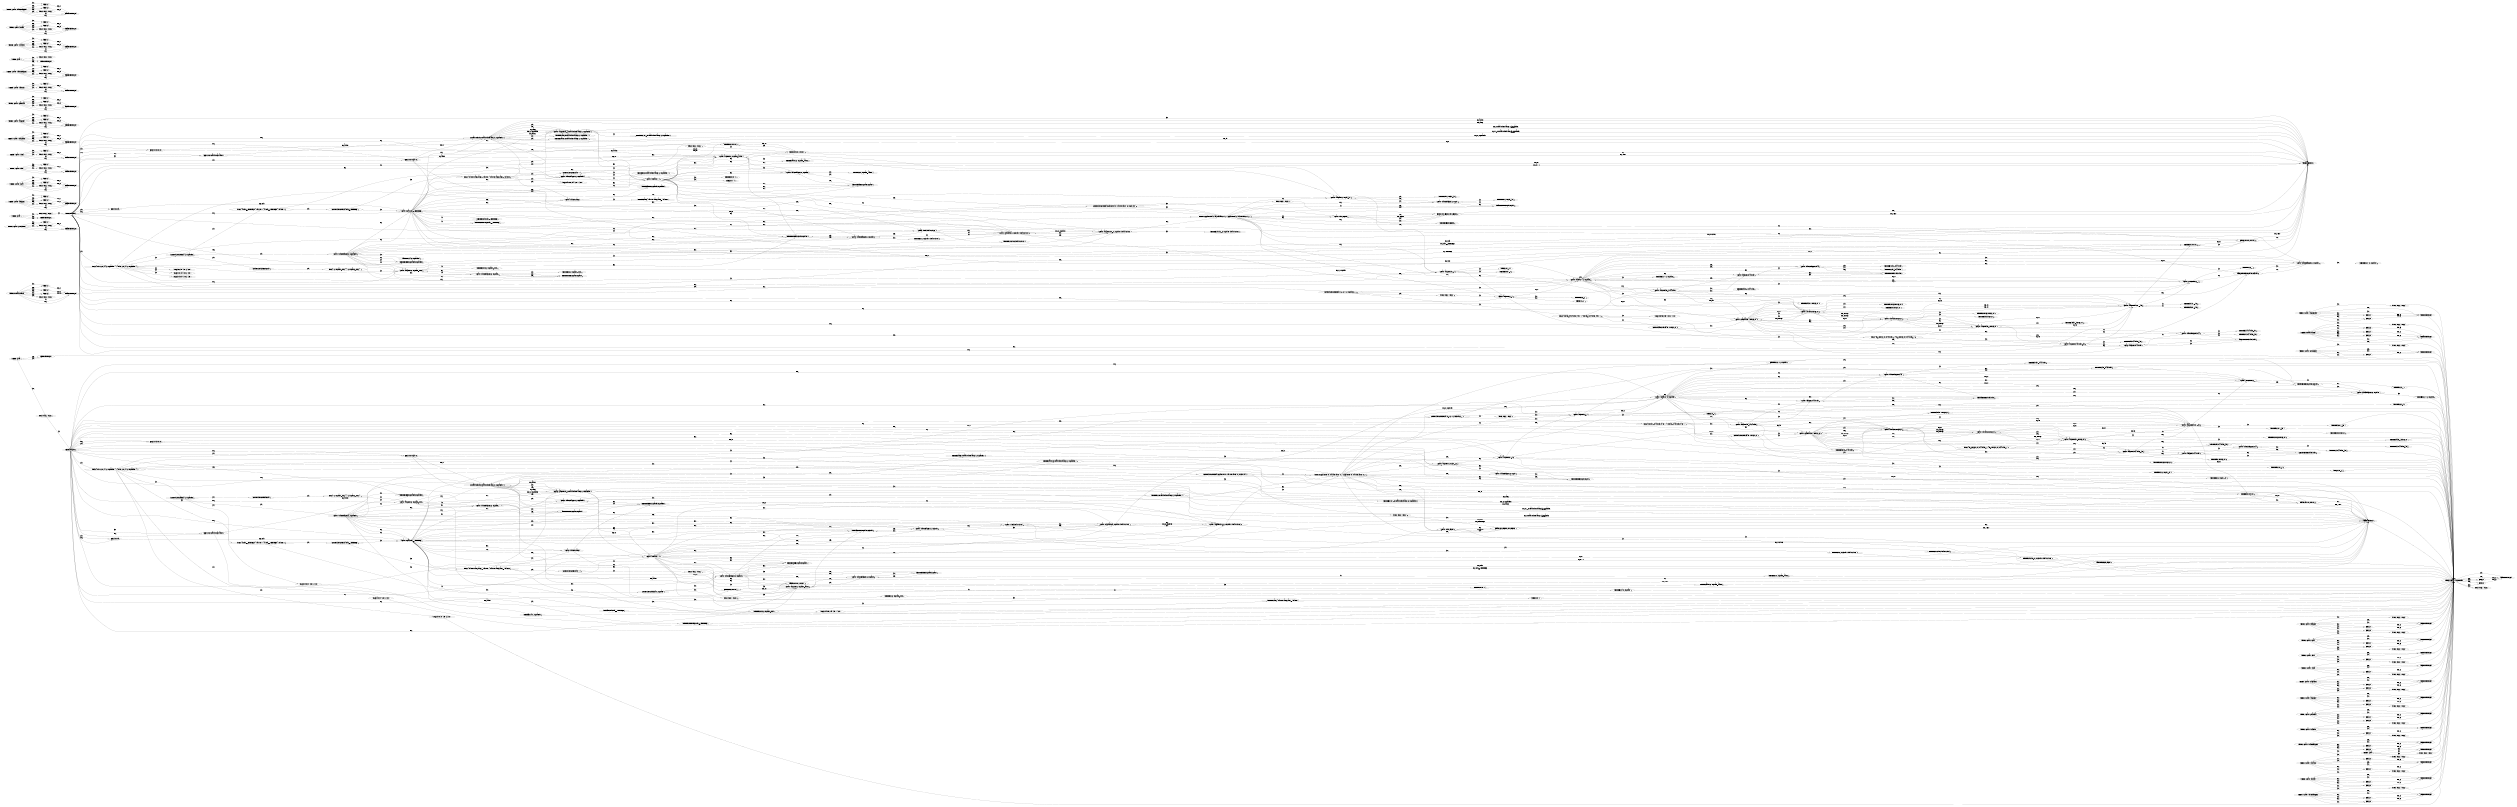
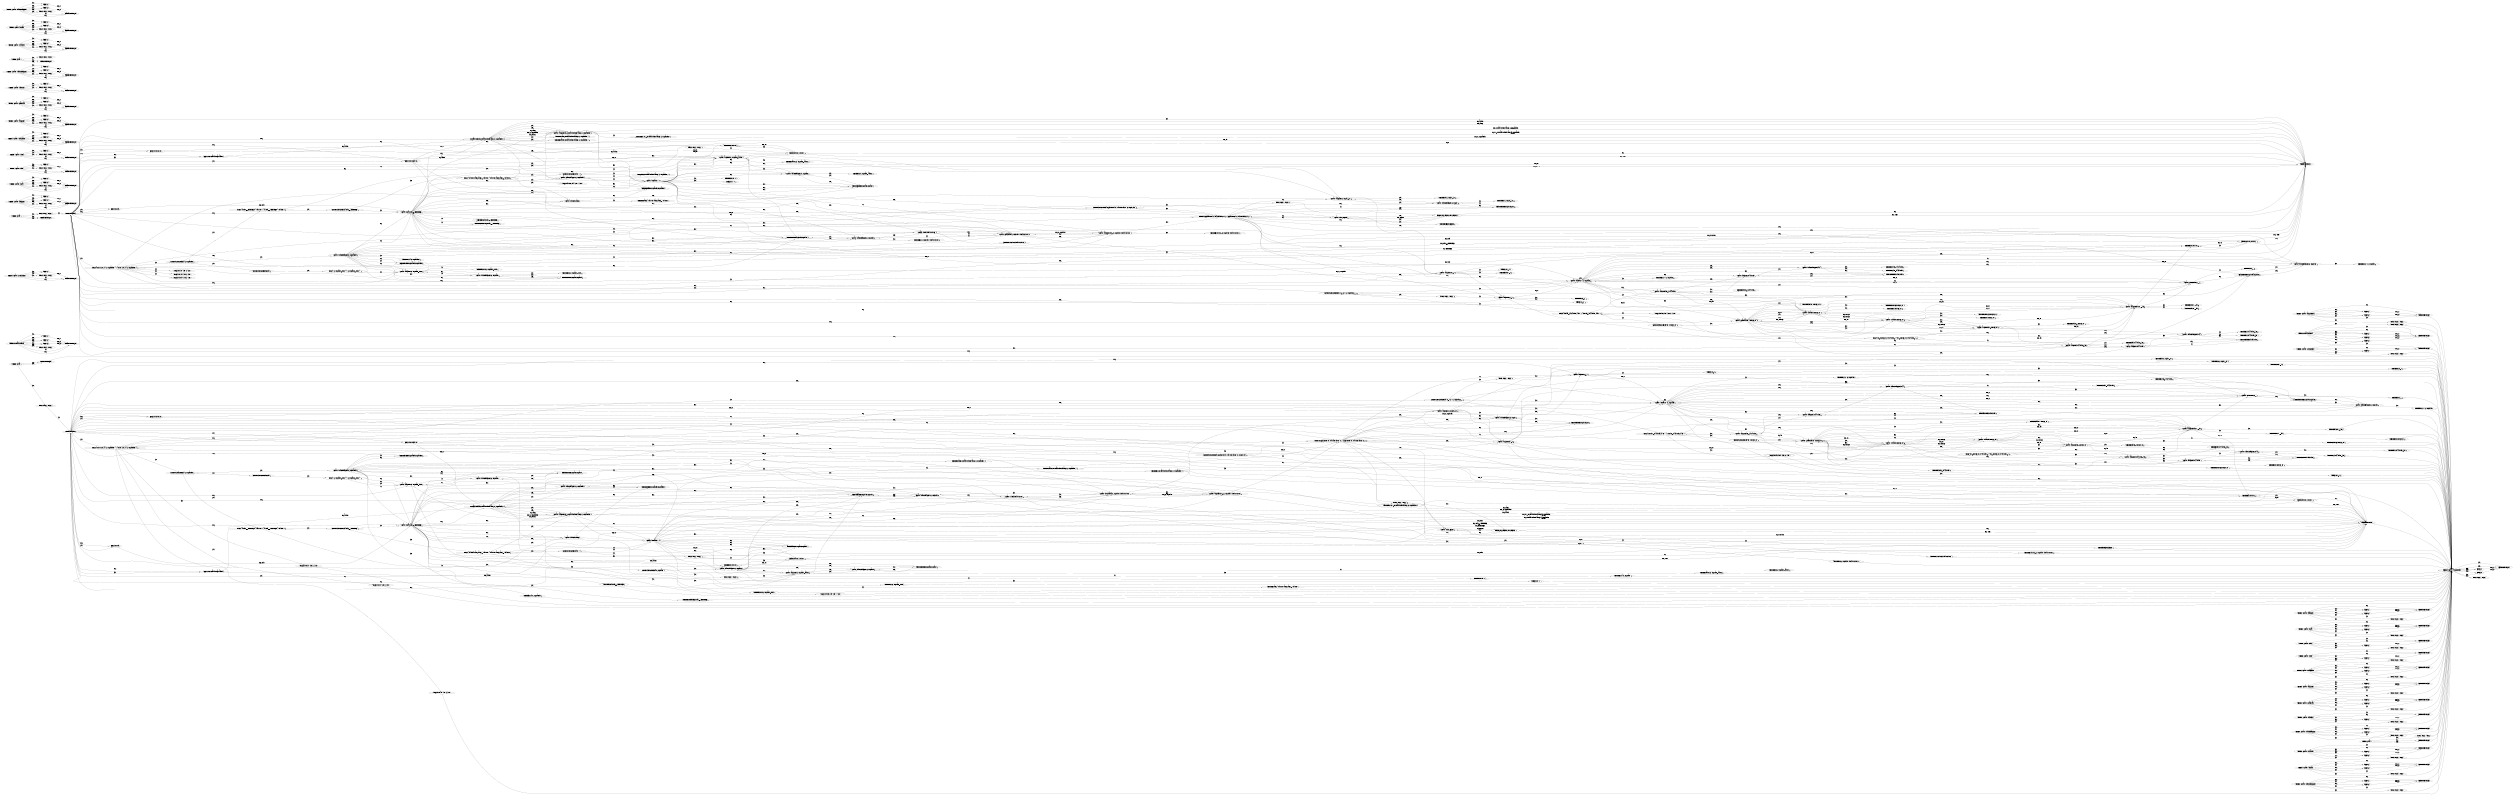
node "<(LOCAL,size_t len: size_t)<SUB>28</SUB>>": added
